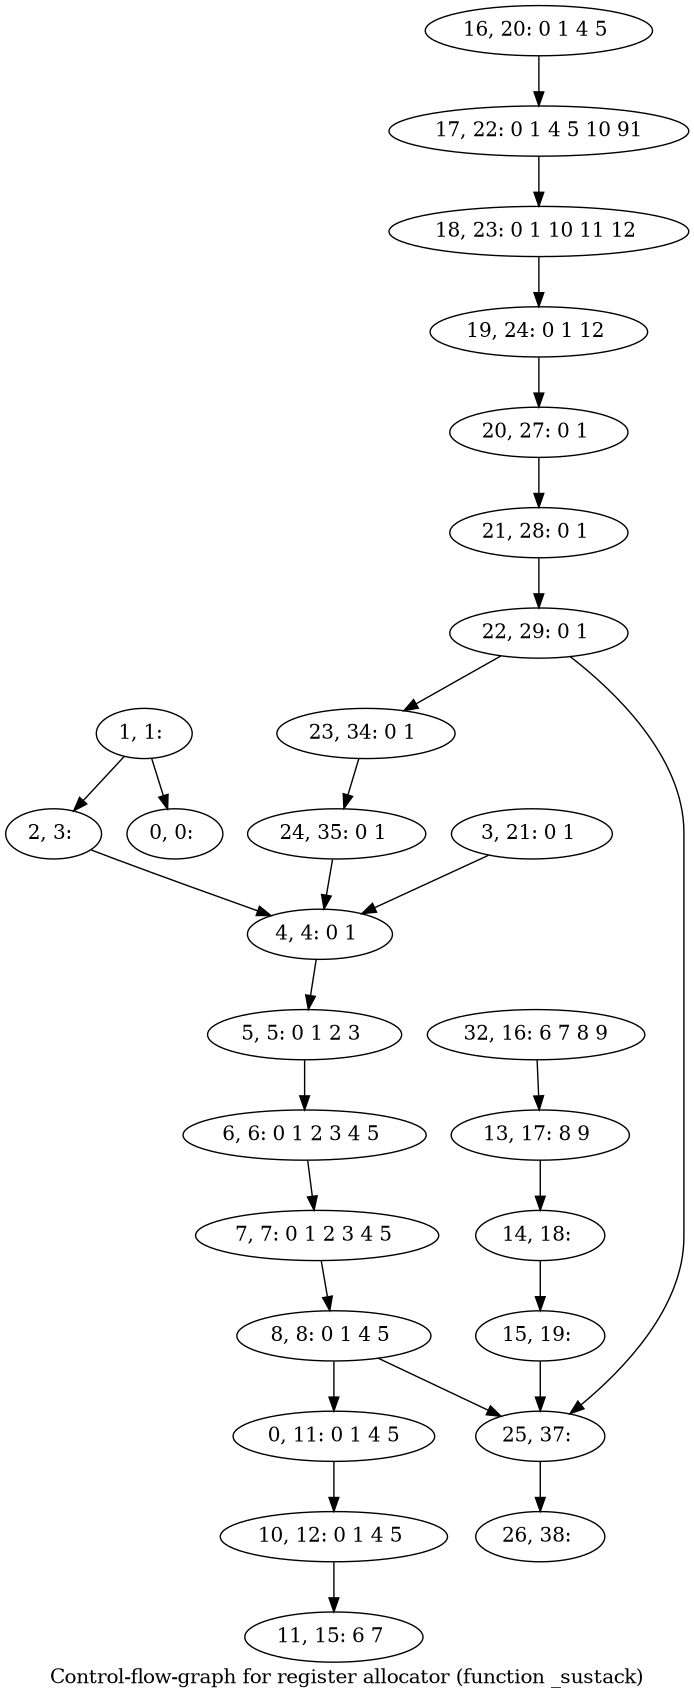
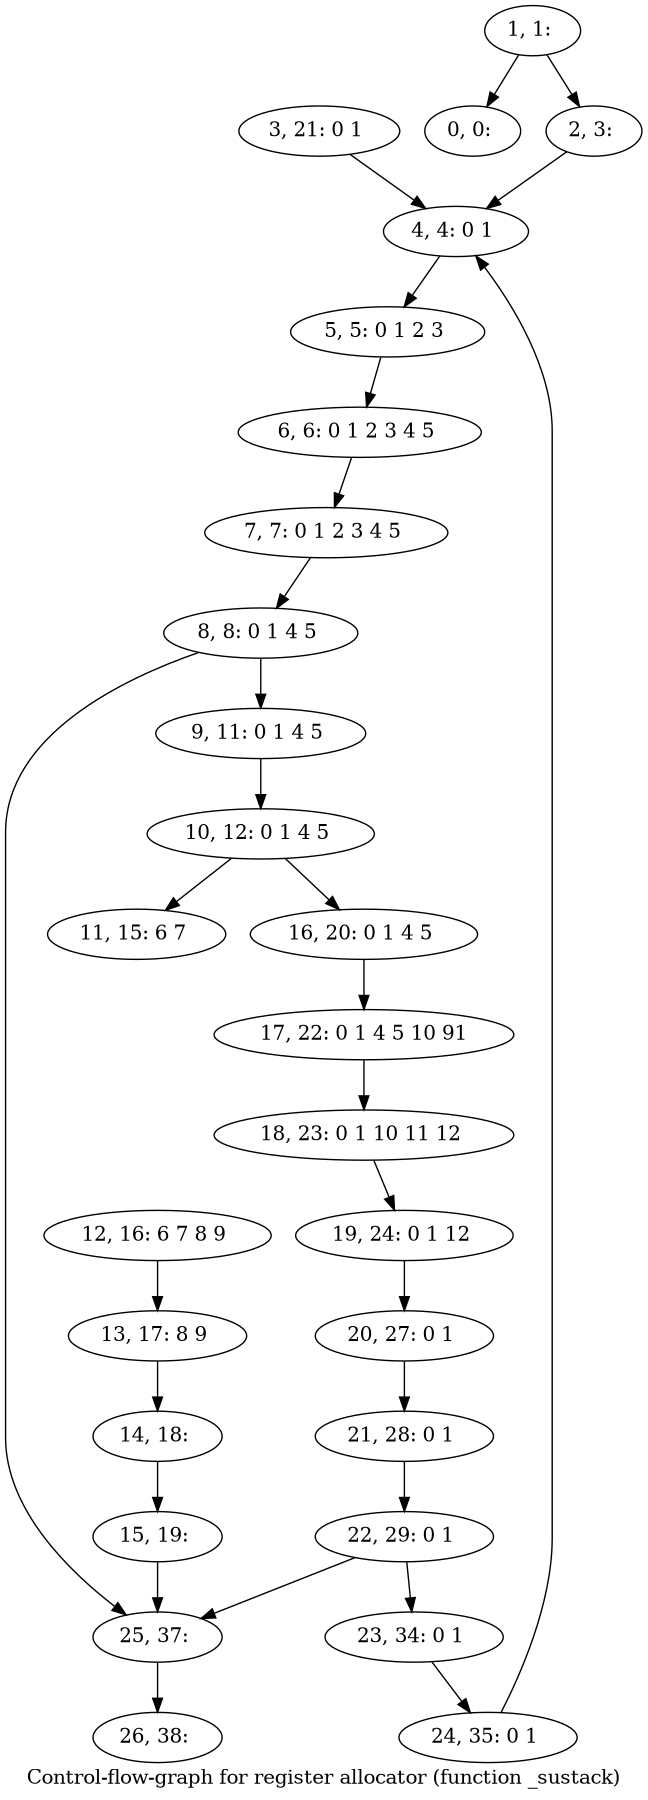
edge "10, 12: 0 1 4 5" -> "16, 20: 0 1 4 5": added
node "32, 16: 6 7 8 9": label "32, 16: 6 7 8 9" -> "12, 16: 6 7 8 9"
node "0, 11: 0 1 4 5": label "0, 11: 0 1 4 5" -> "9, 11: 0 1 4 5"
